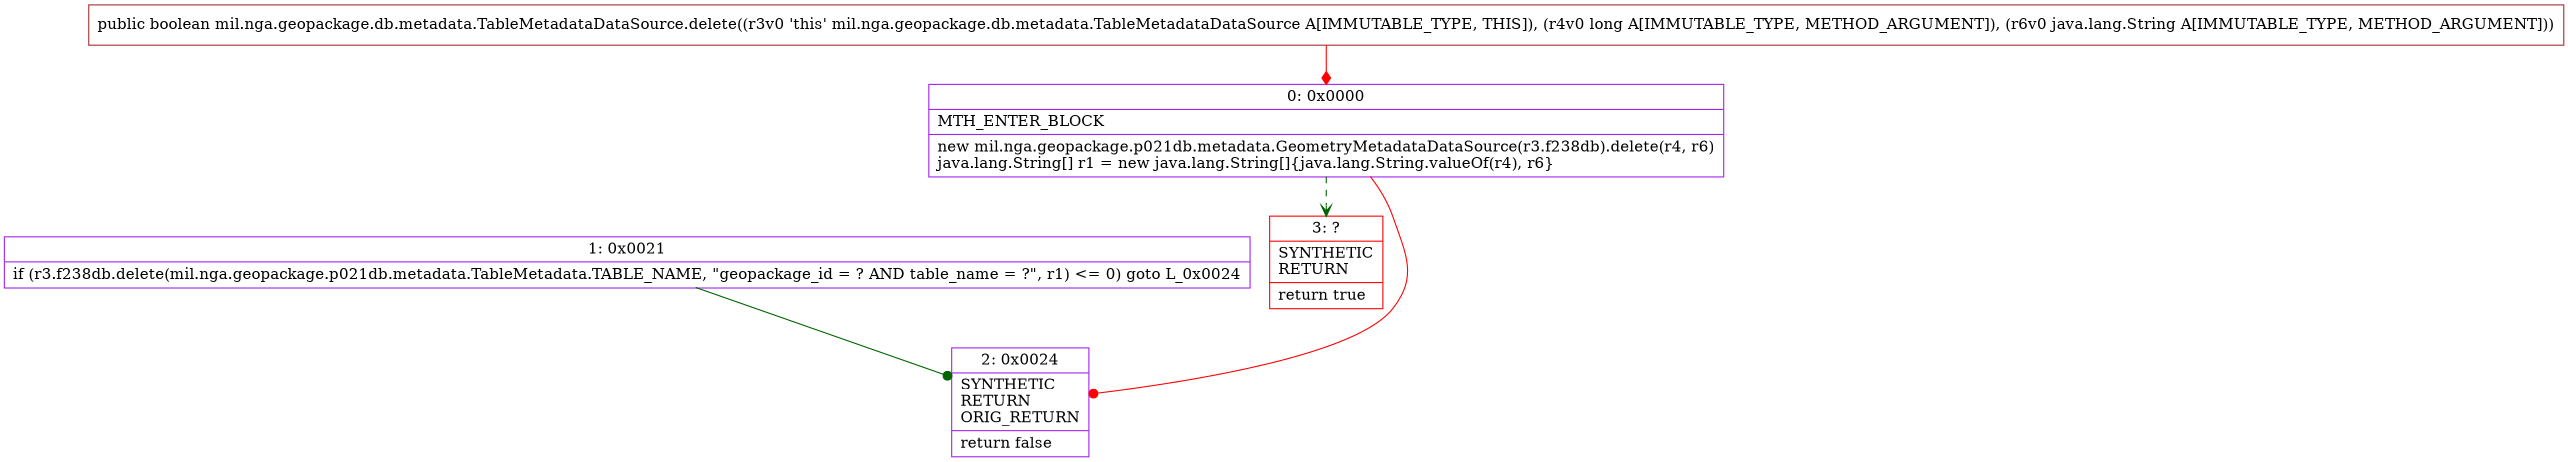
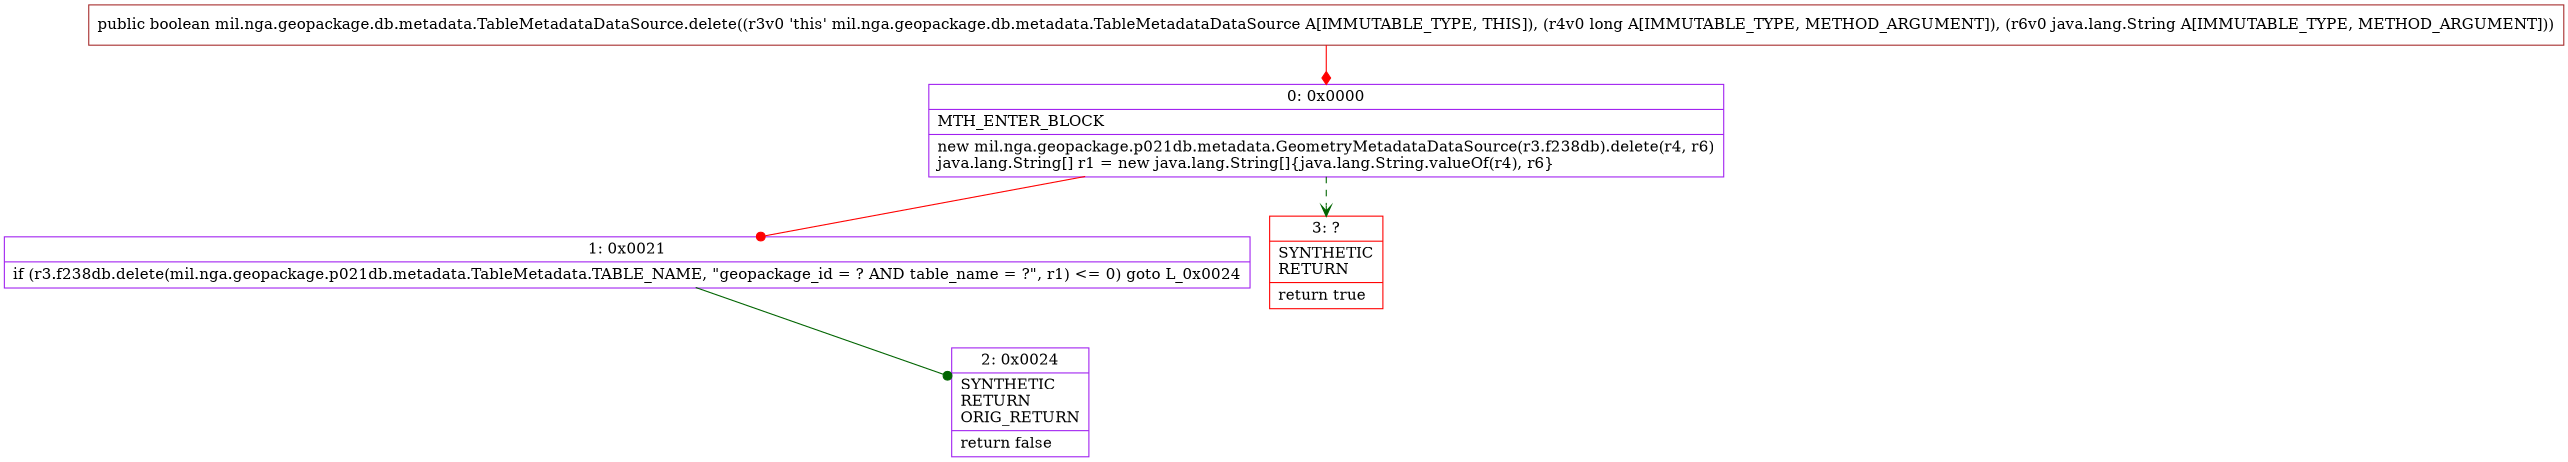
edge "0: 0x0000" -> "2: 0x0024": now "0: 0x0000" -> "1: 0x0021"
